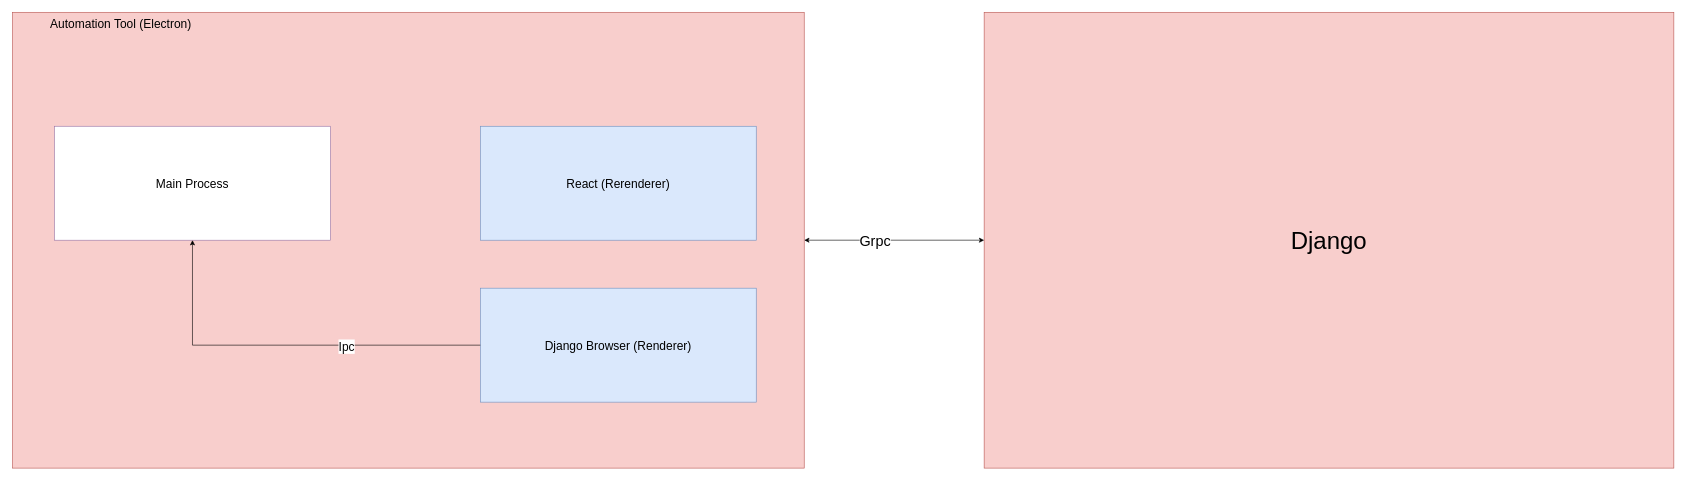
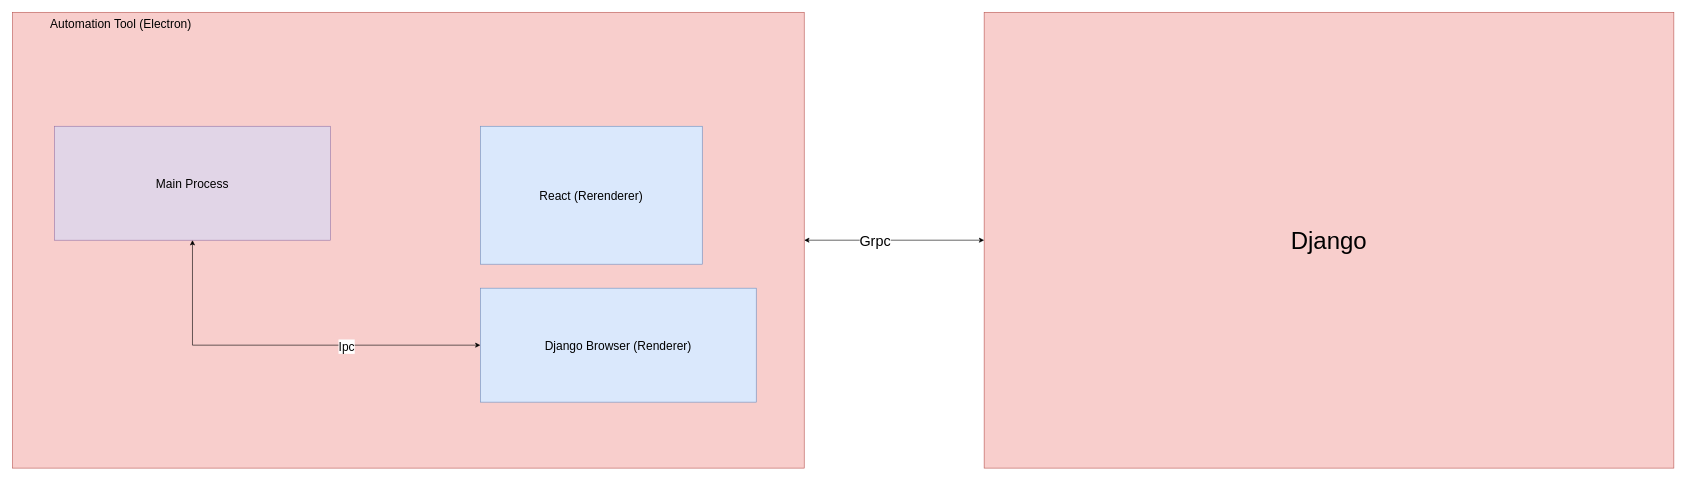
node "Main Process": fillcolor #ffffff -> #e1d5e7
node "React (Rerenderer)": size 276x114 -> 222x138
edge "Django Browser (Renderer)" -> "Main Process": arrowhead none -> classic
